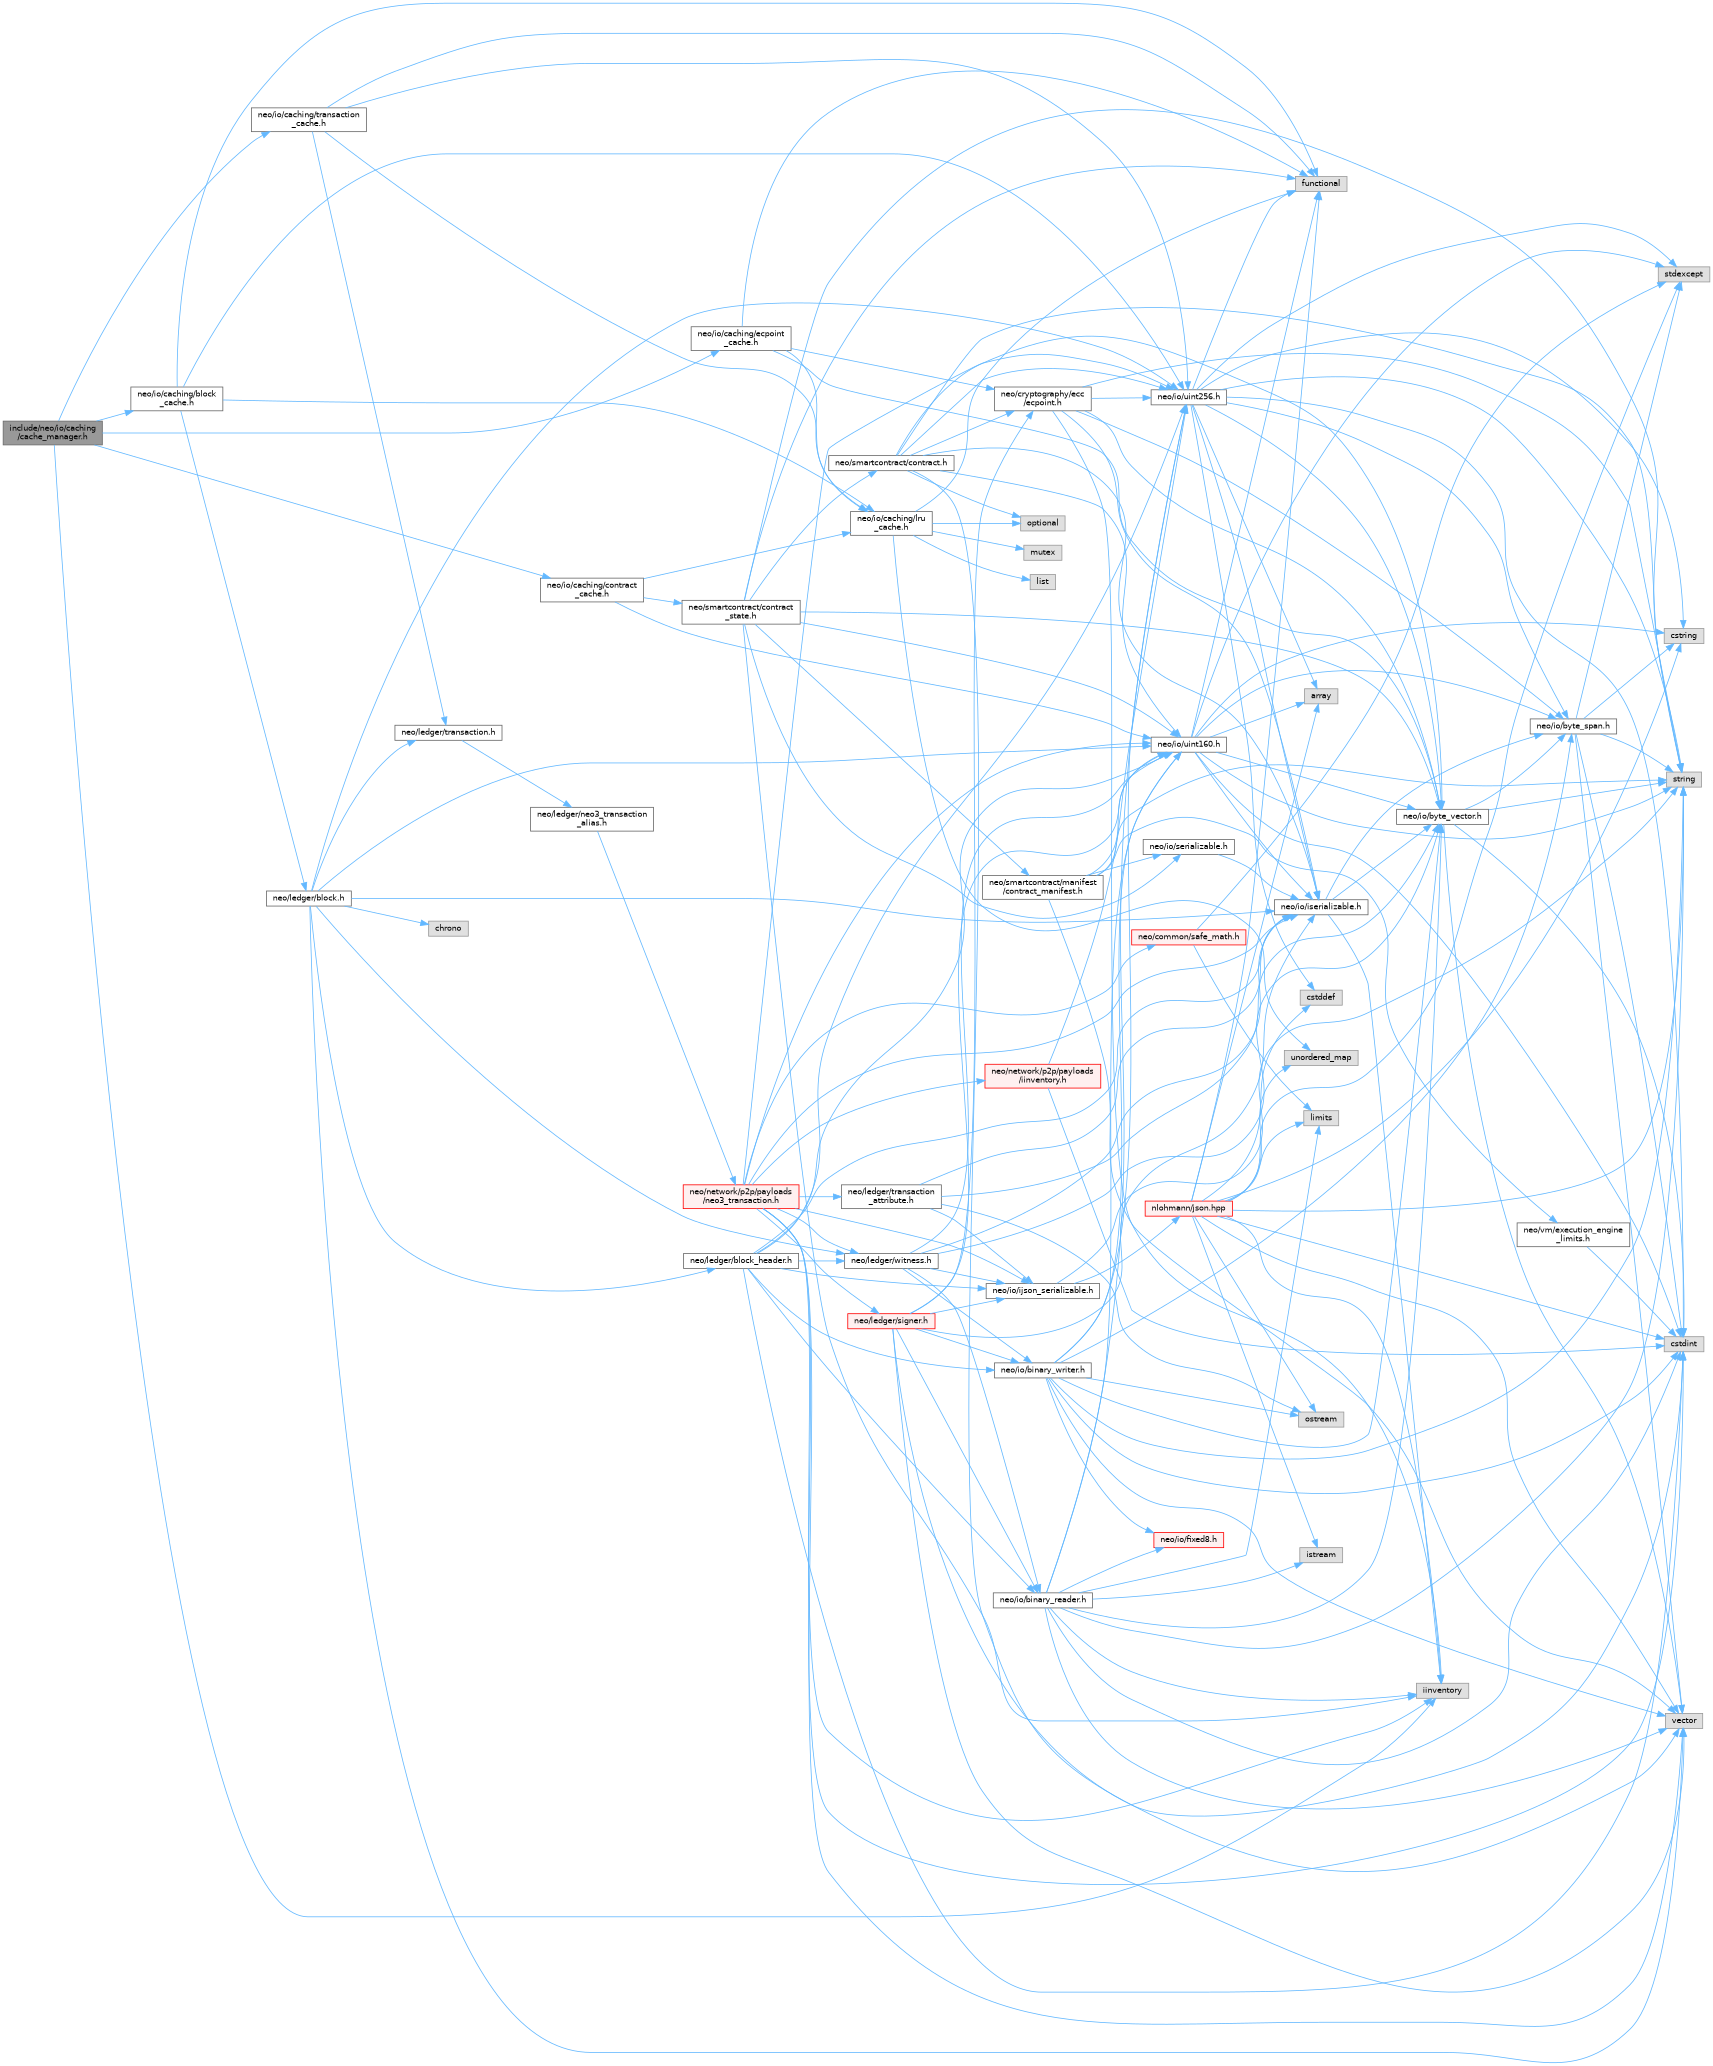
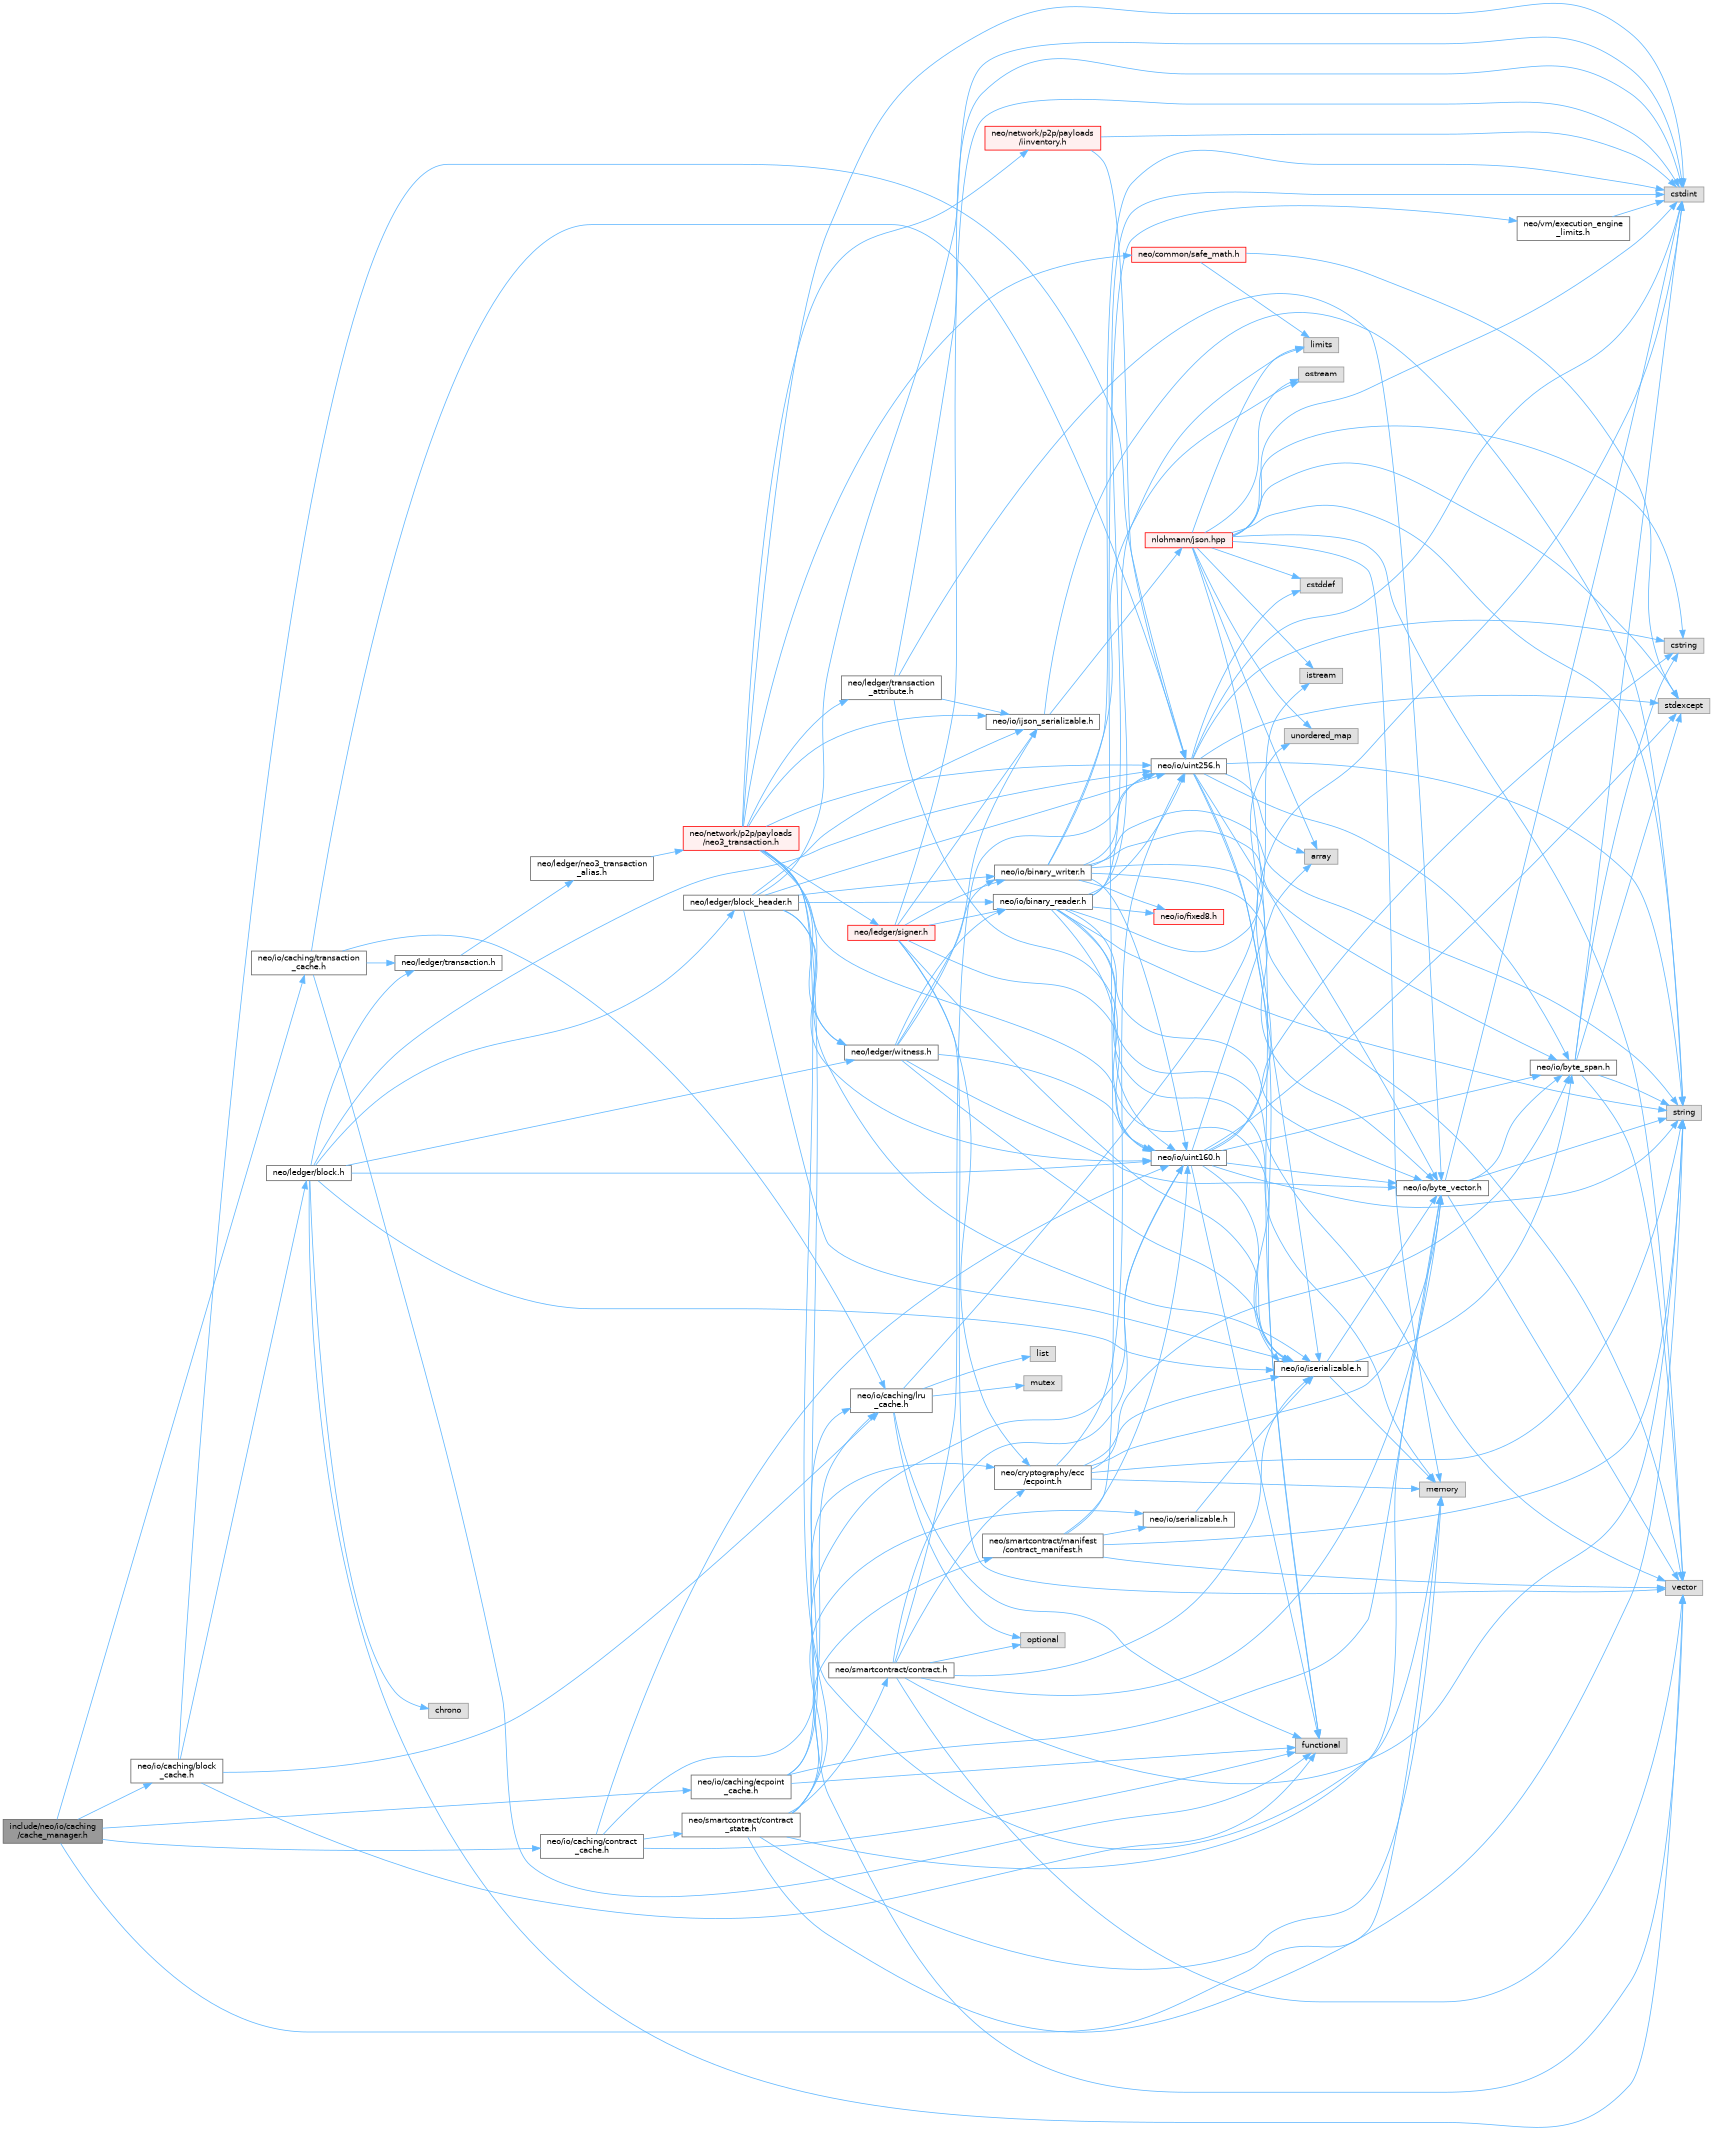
edge "neo/smartcontract/contract _state.h" -> "functional": now "neo/io/caching/contract _cache.h" -> "functional"
edge "neo/ledger/transaction _attribute.h" -> "ostream": now "neo/ledger/transaction _attribute.h" -> "cstdint"
node "iinventory": label "iinventory" -> "memory"
